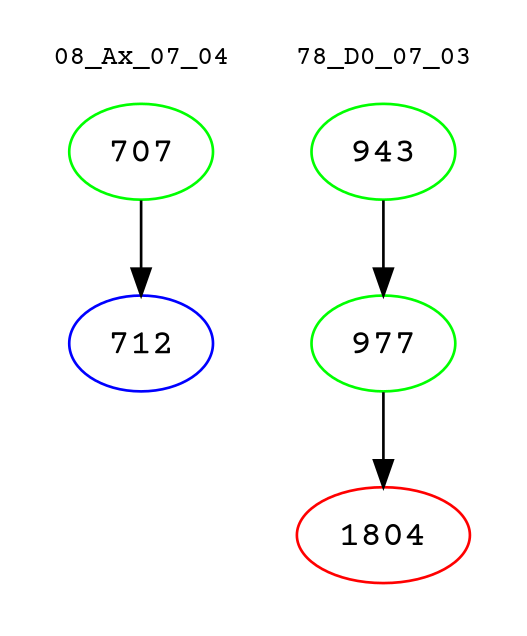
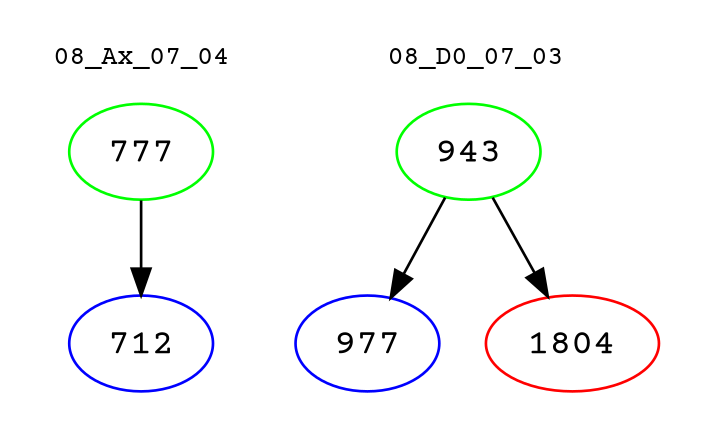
cluster "78_D0_07_03": label "78_D0_07_03" -> "08_D0_07_03"
node "707": label "707" -> "777"
node "977": color green -> blue
edge "977" -> "1804": now "943" -> "1804"
